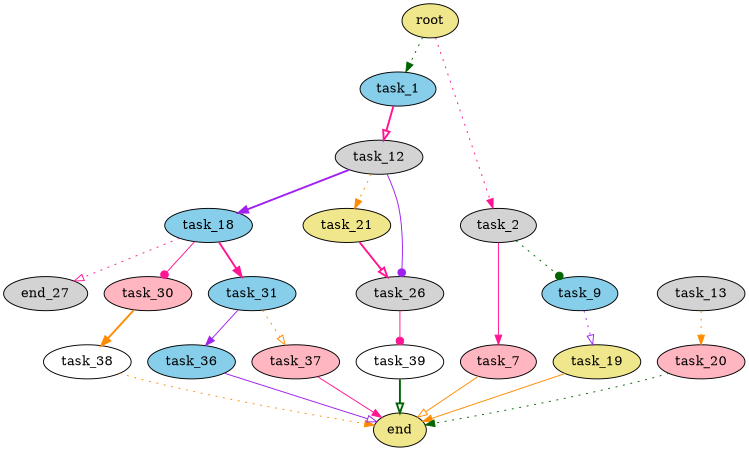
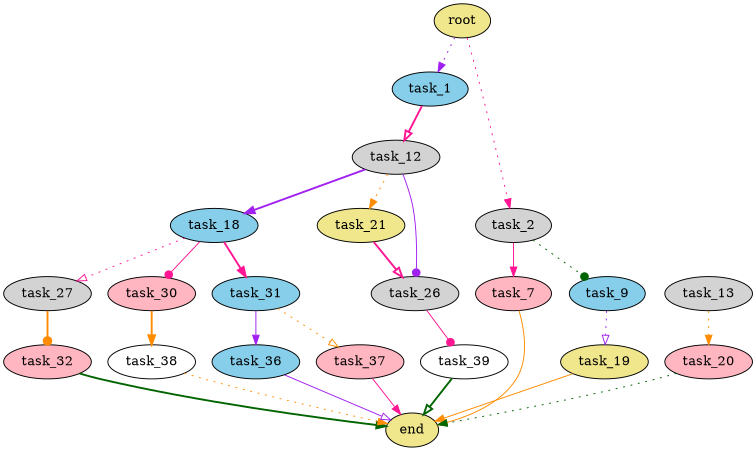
edge "root" -> "task_1": color darkgreen -> purple
node "end_27": label "end_27" -> "task_27"
node "task_32": added
